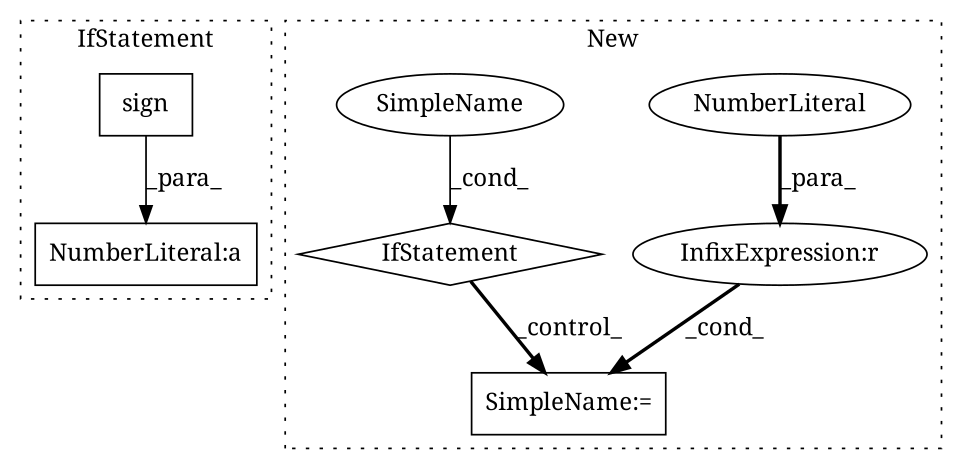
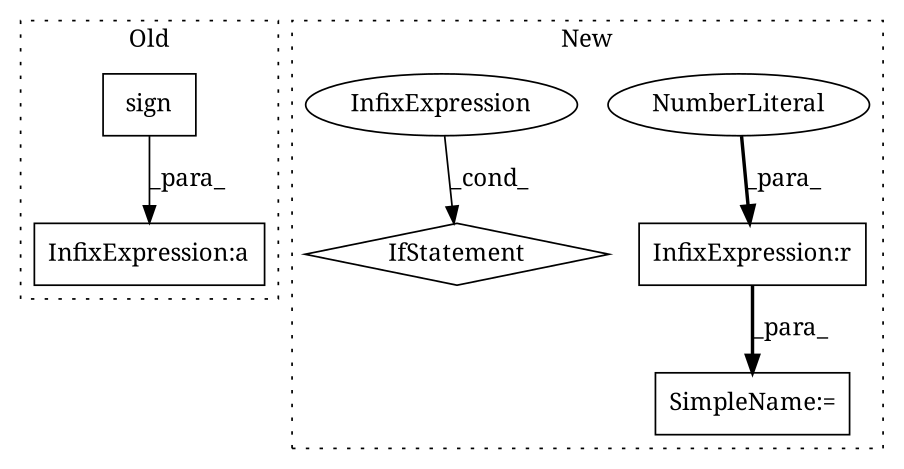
cluster "IfStatement": label "IfStatement" -> "Old"
node "SimpleName": label "SimpleName" -> "InfixExpression"
node "NumberLiteral:a": label "NumberLiteral:a" -> "InfixExpression:a"
node "InfixExpression:r": shape ellipse -> box
edge "IfStatement" -> "SimpleName:=": removed, label "_control_"
edge "InfixExpression:r" -> "SimpleName:=": label "_cond_" -> "_para_"
